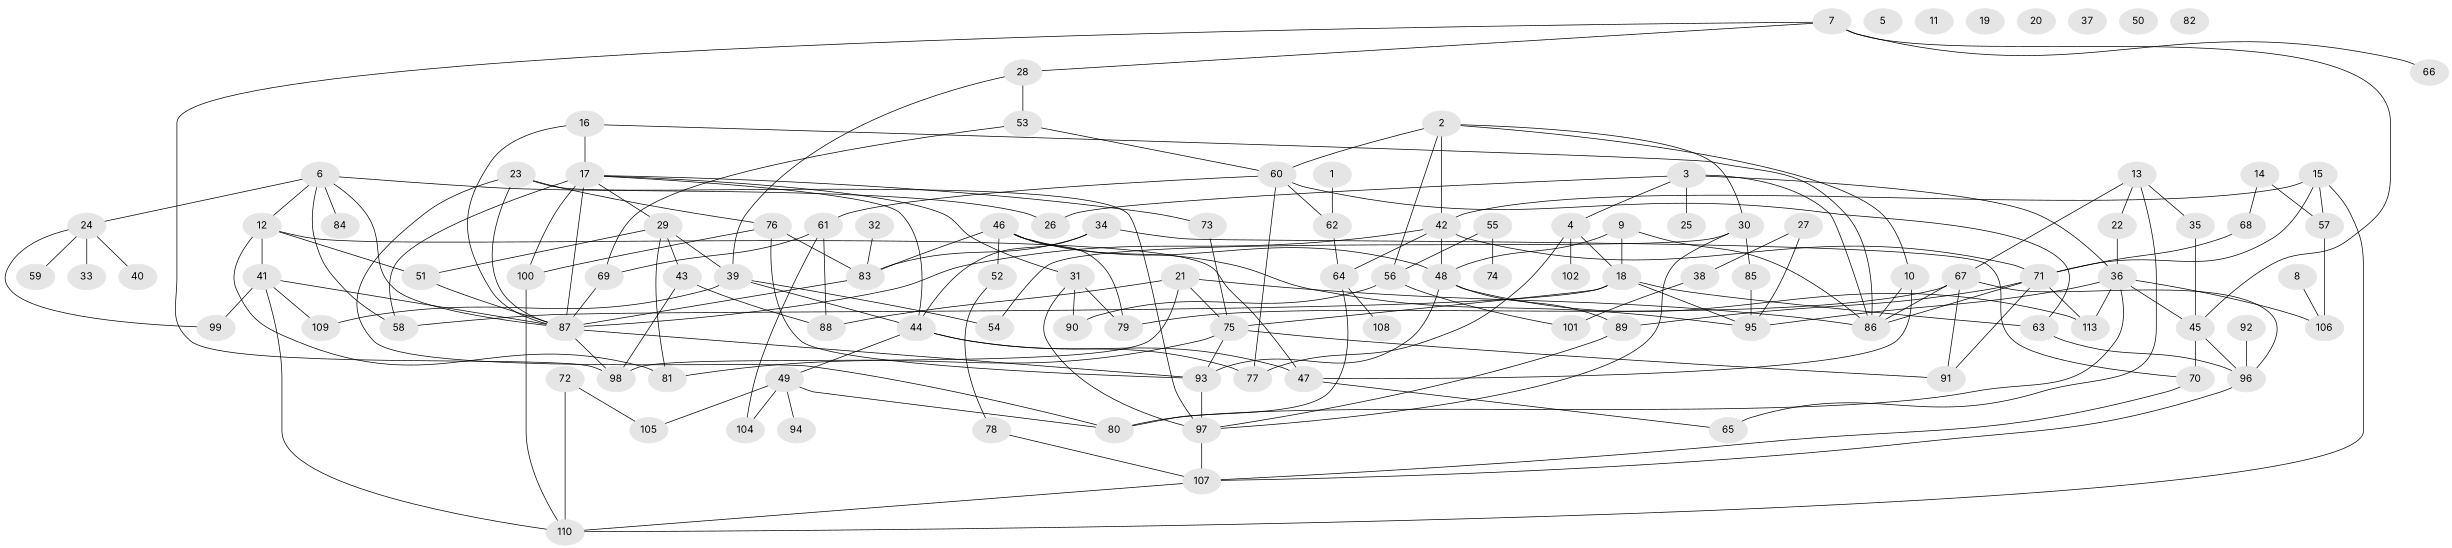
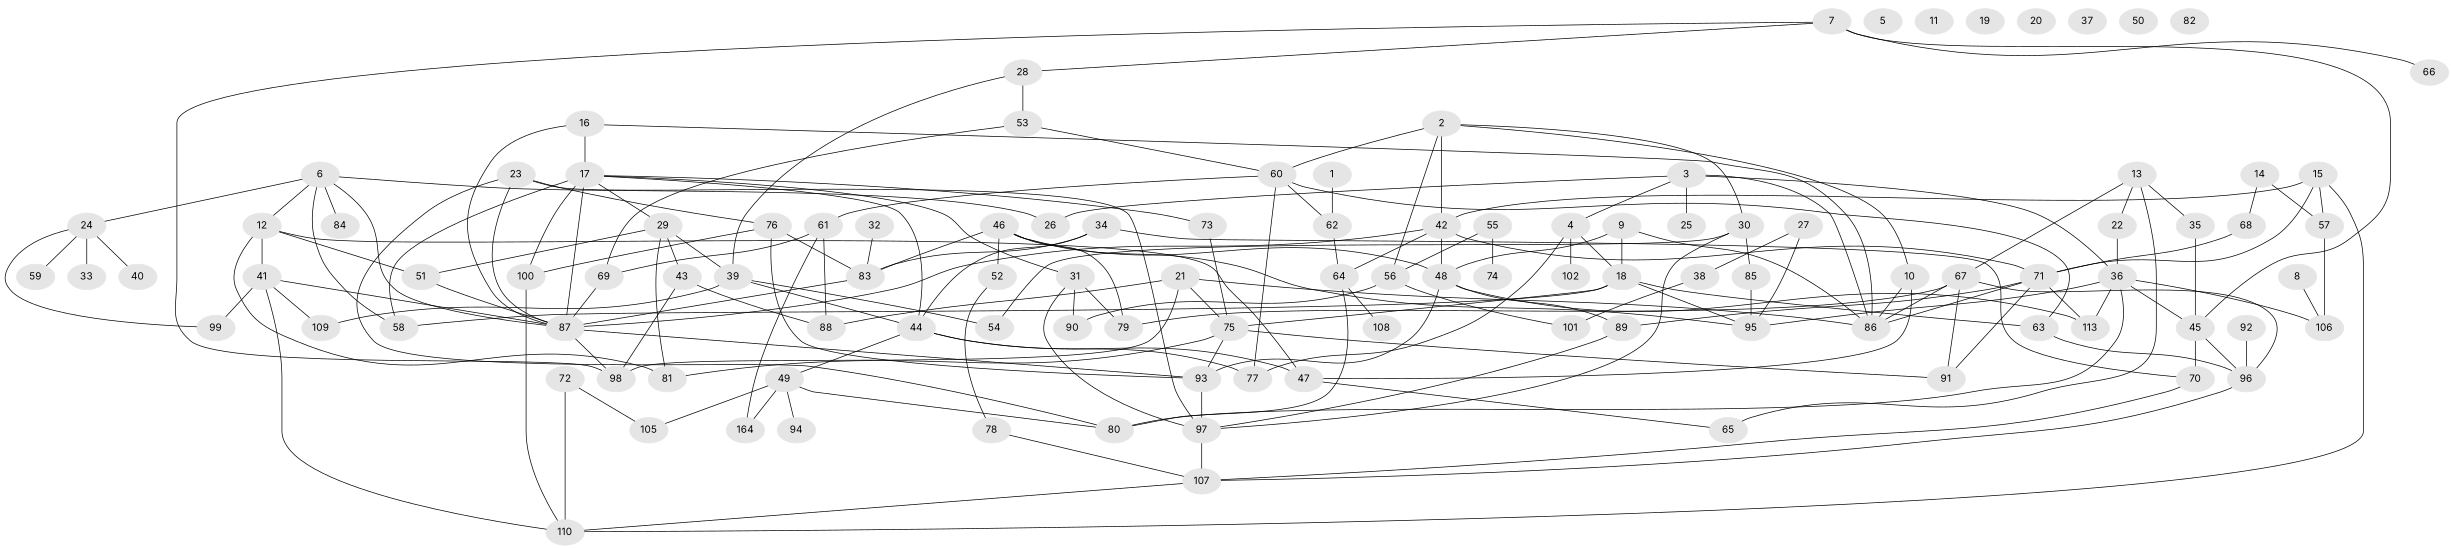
node "104": label "104" -> "164"
